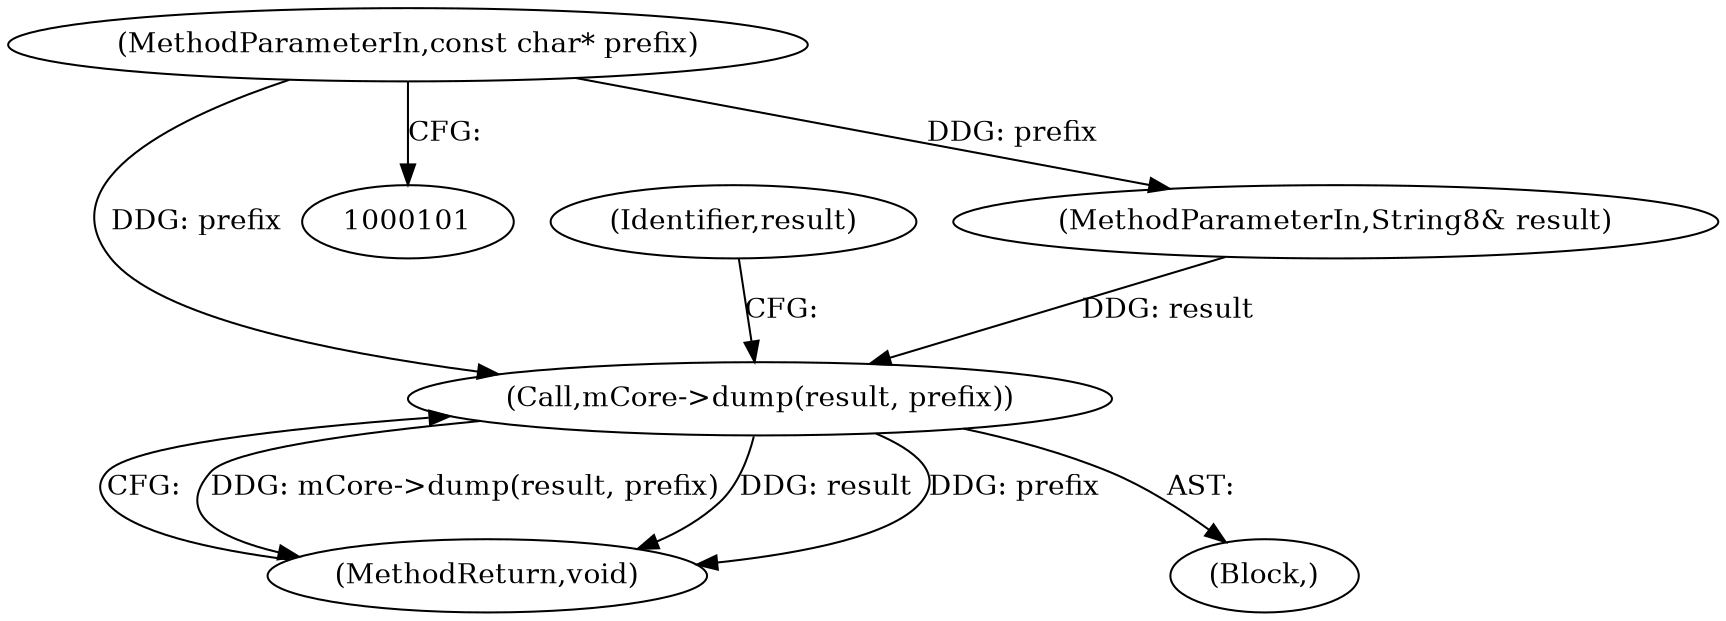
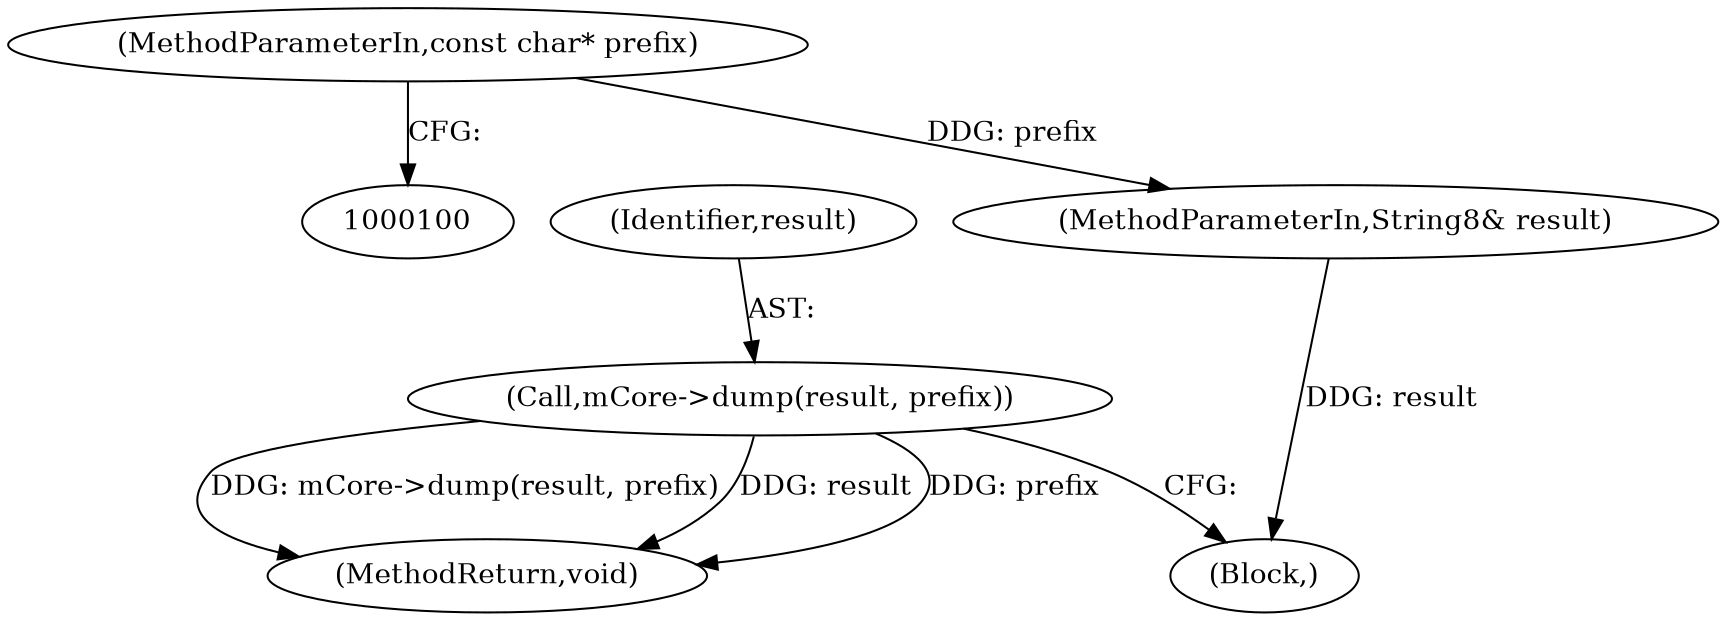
node "1000101": label "1000101" -> "1000100"
edge "(MethodParameterIn,const char* prefix)" -> "(Call,mCore->dump(result, prefix))": removed, label "DDG: prefix"
edge "(MethodParameterIn,String8& result)" -> "(Call,mCore->dump(result, prefix))": now "(MethodParameterIn,String8& result)" -> "(Block,)"
edge "(Identifier,result)" -> "(Call,mCore->dump(result, prefix))": label "CFG: " -> "AST: "
edge "(MethodReturn,void)" -> "(Call,mCore->dump(result, prefix))": removed, label "CFG:"
edge "(Call,mCore->dump(result, prefix))" -> "(Block,)": label "AST: " -> "CFG: "
